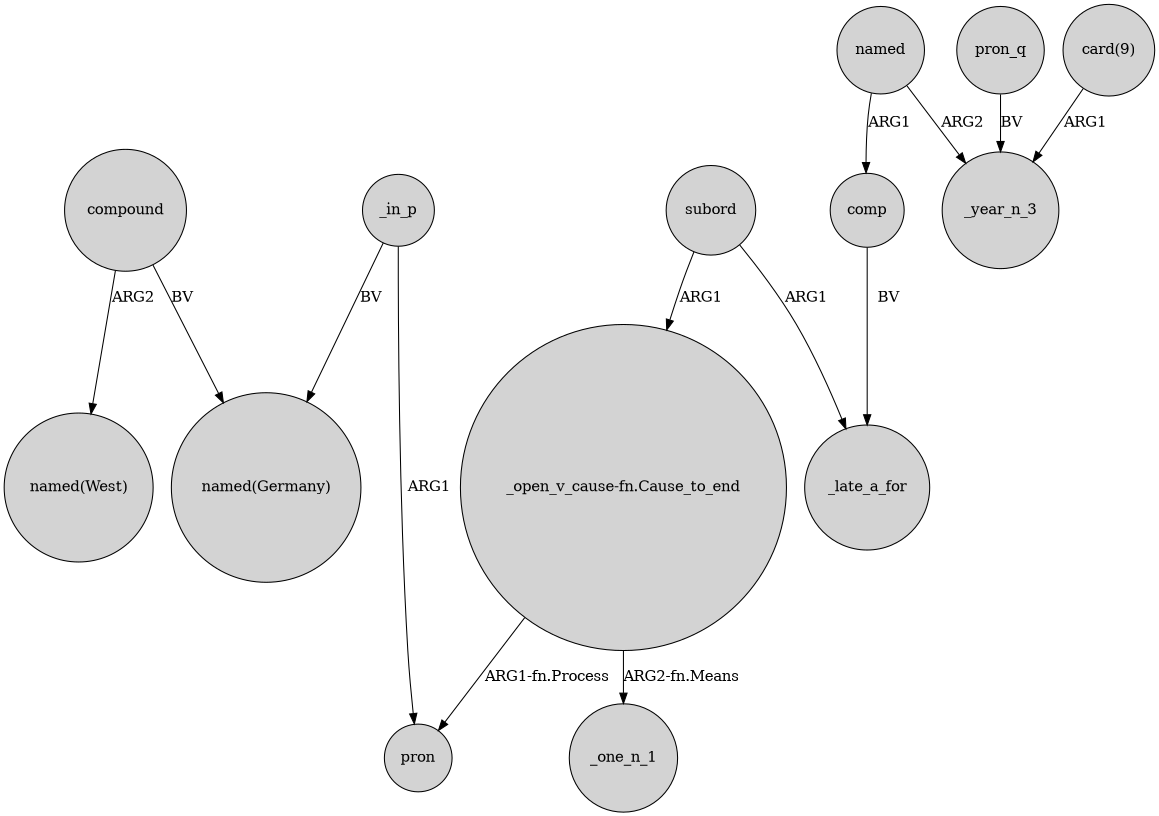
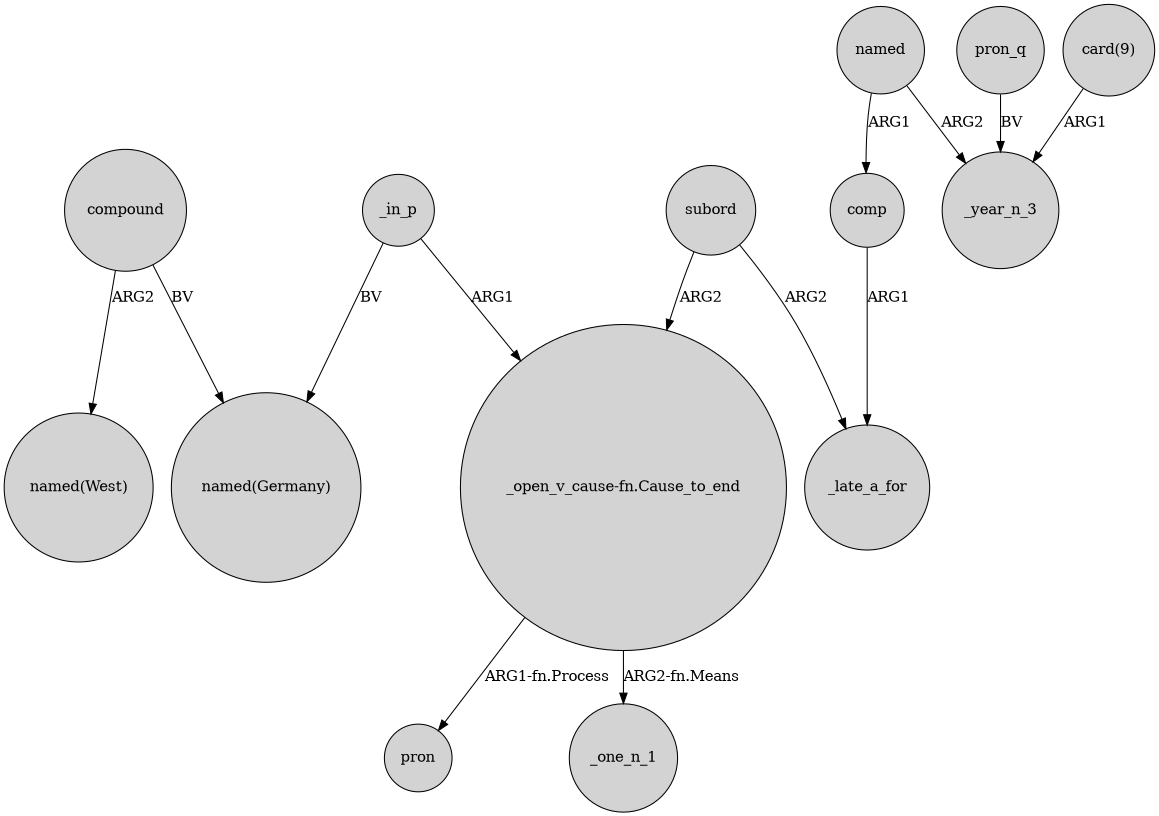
edge "subord" -> "_open_v_cause-fn.Cause_to_end": label "ARG1" -> "ARG2"
edge "subord" -> "_late_a_for": label "ARG1" -> "ARG2"
edge "comp" -> "_late_a_for": label "BV" -> "ARG1"
edge "_in_p" -> "pron": now "_in_p" -> "_open_v_cause-fn.Cause_to_end"
